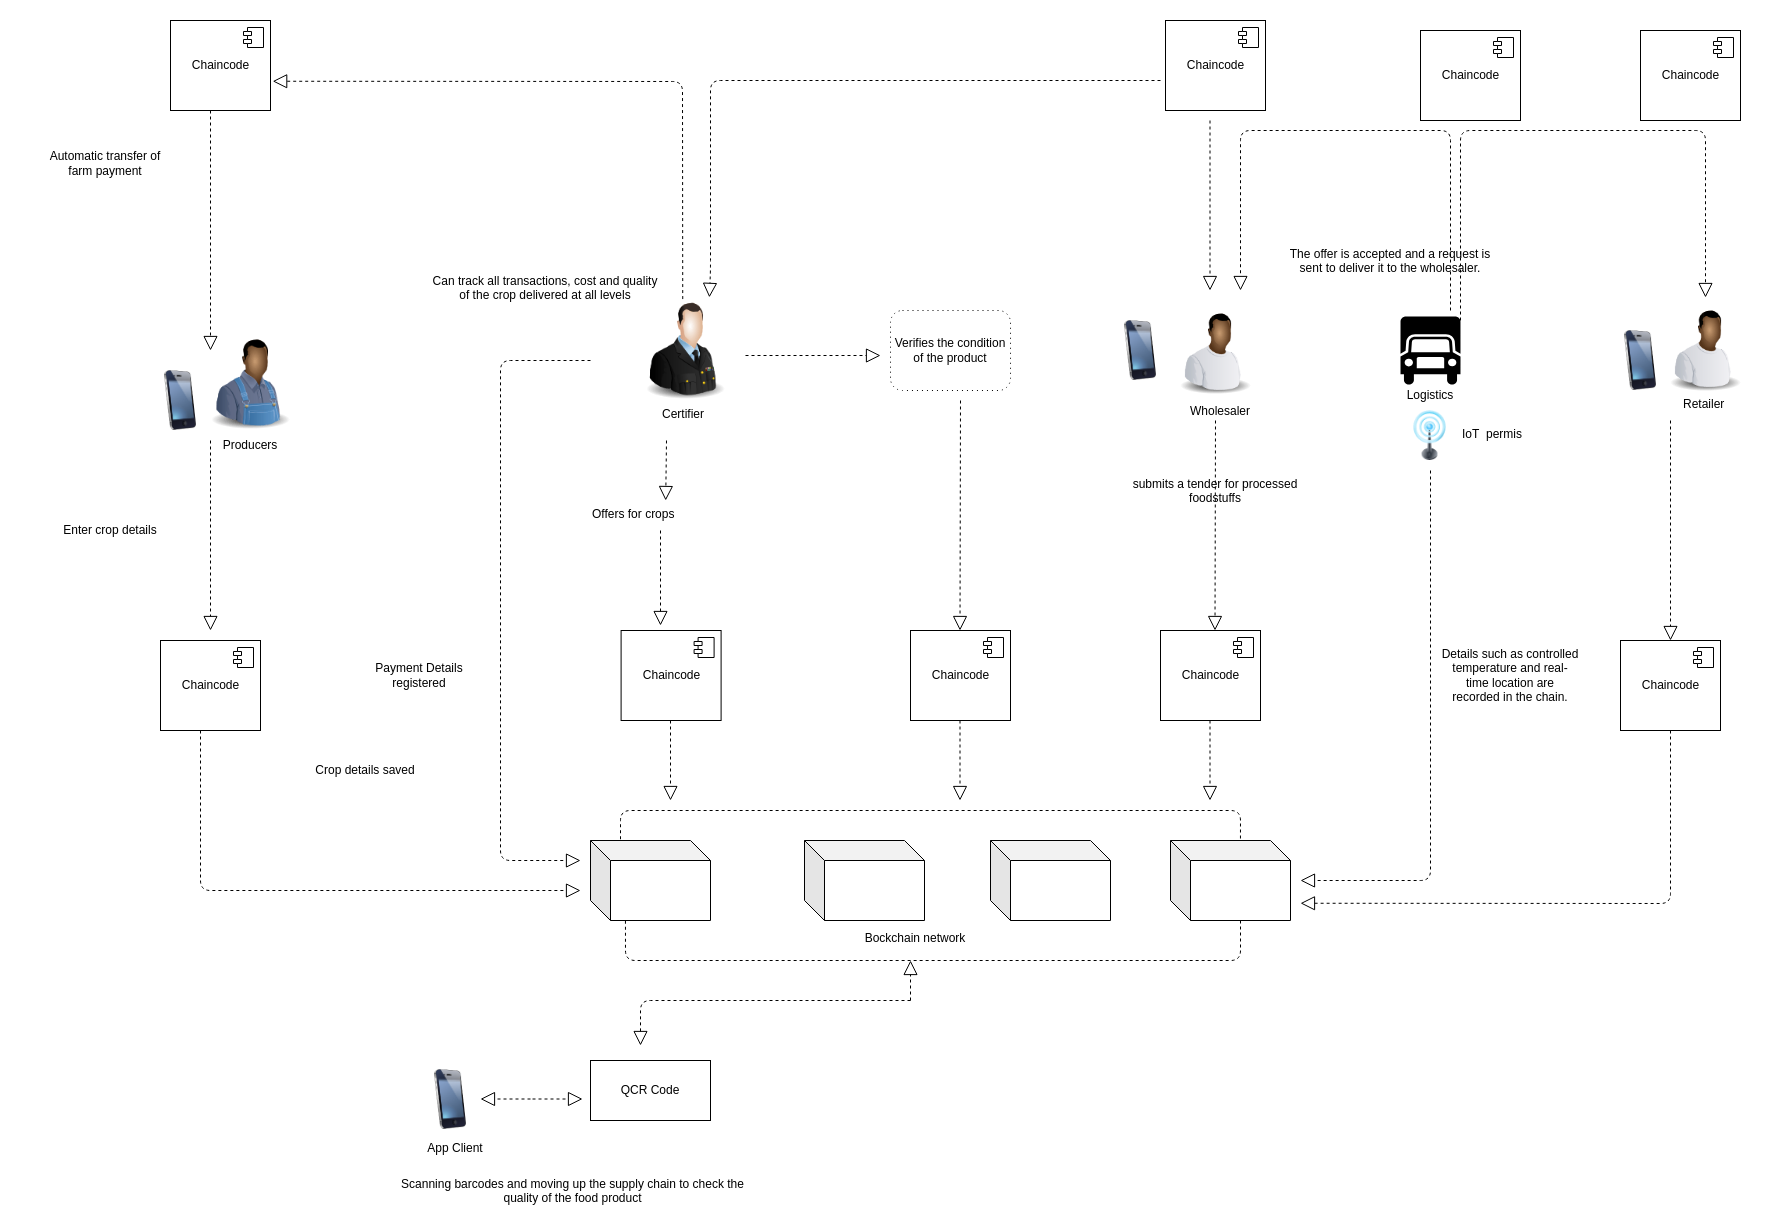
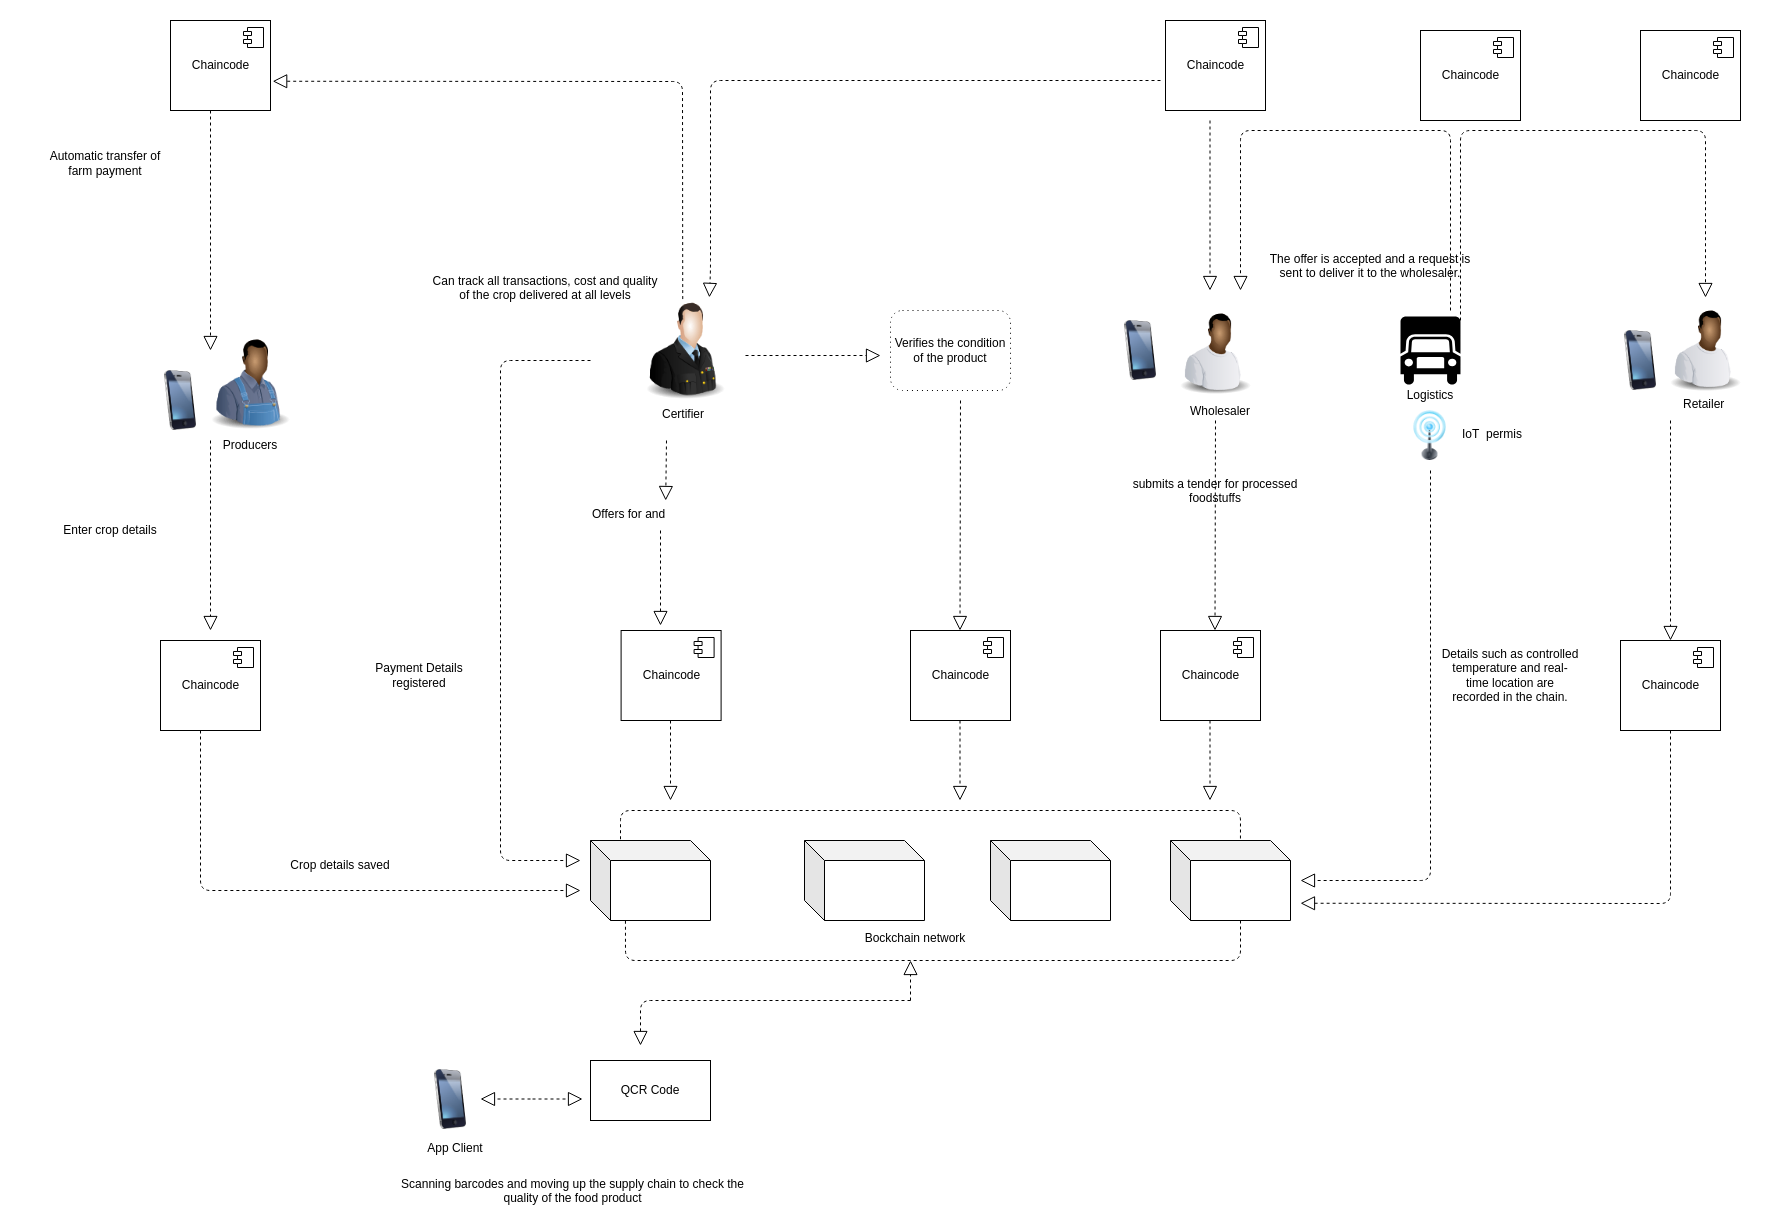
node "The offer is accepted and a request is sent to deliver it to the wholesaler.": moved (1391, 256) -> (1371, 261)
node "Offers for crops": label "Offers for crops" -> "Offers for and"
node "Crop details saved": moved (366, 771) -> (341, 866)
